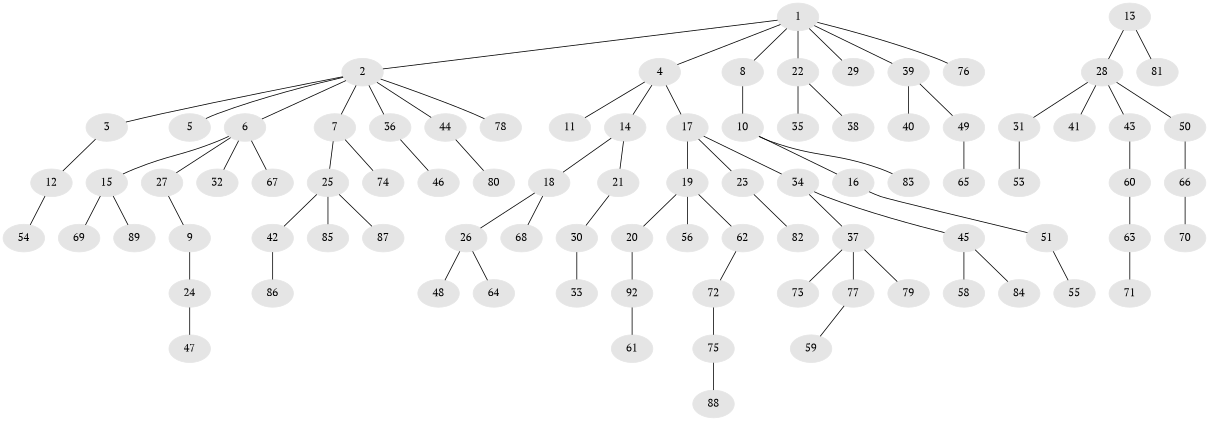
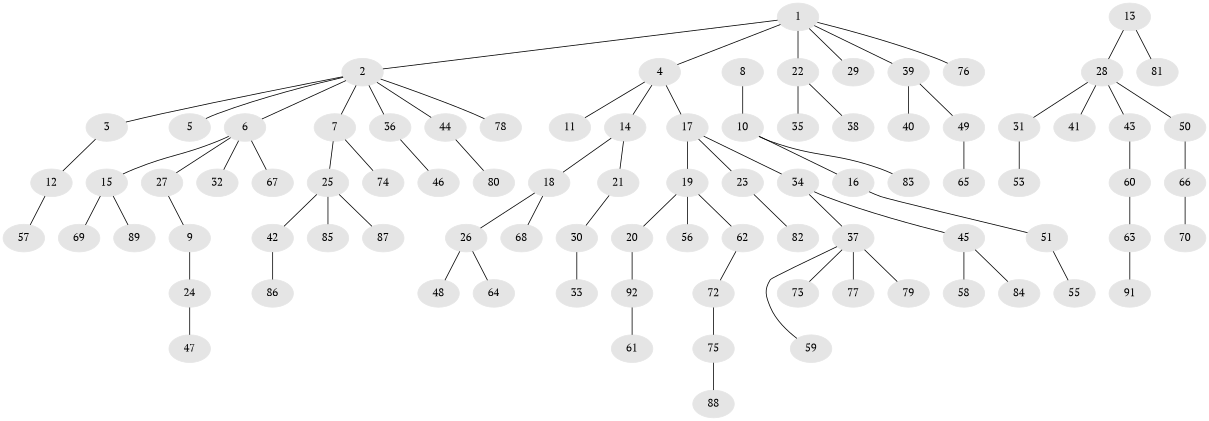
edge "1" -- "8": removed
node "54": label "54" -> "57"
node "71": label "71" -> "91"
edge "77" -- "59": now "37" -- "59"
